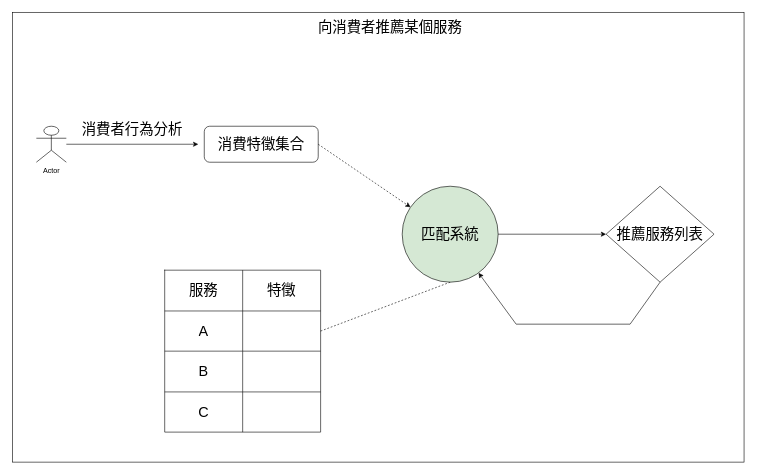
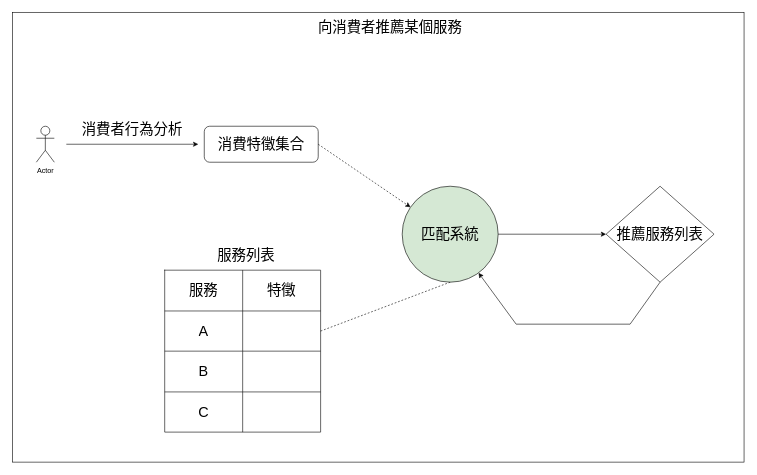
node "Actor": size 30x36 -> 18x36
node "服務列表": added
